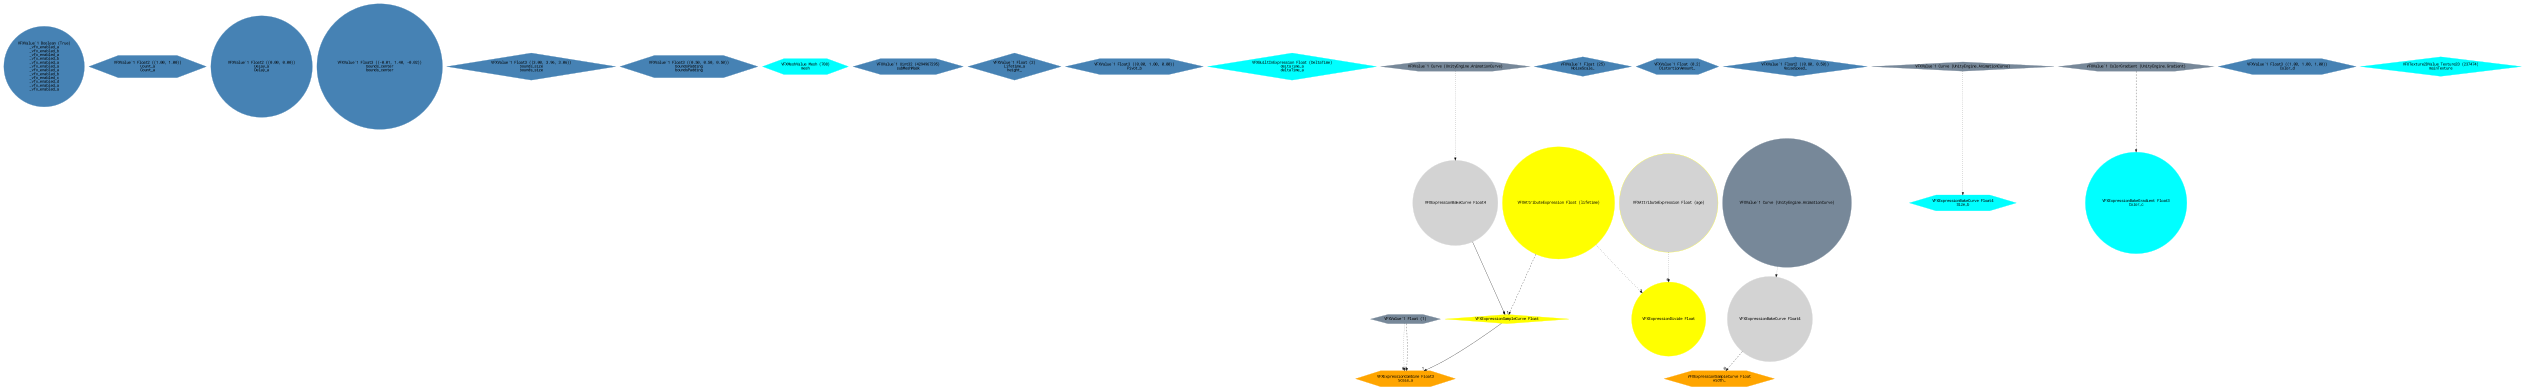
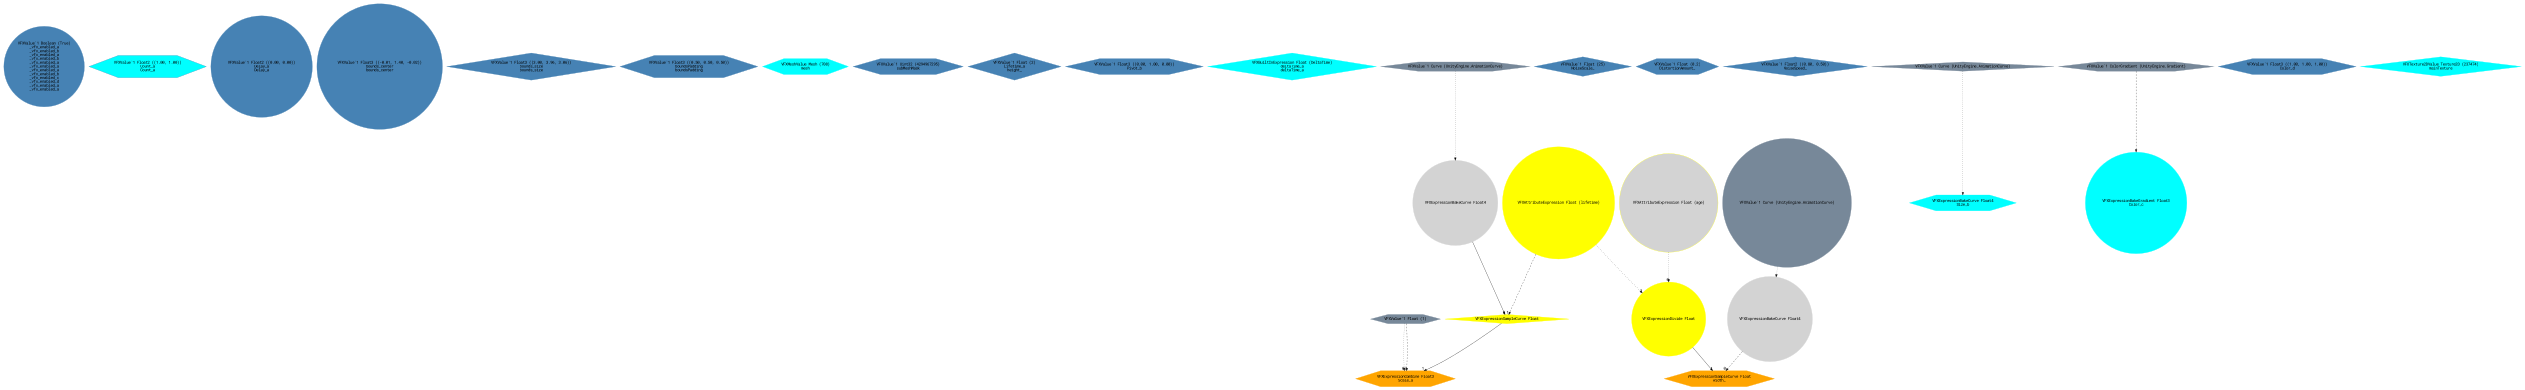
node "VFXValue`1 Float2 ((1.00, 1.00)) Count_a Count_a": fillcolor steelblue -> cyan
edge "VFXExpressionDivide Float" -> "VFXExpressionSampleCurve Float width_": added
